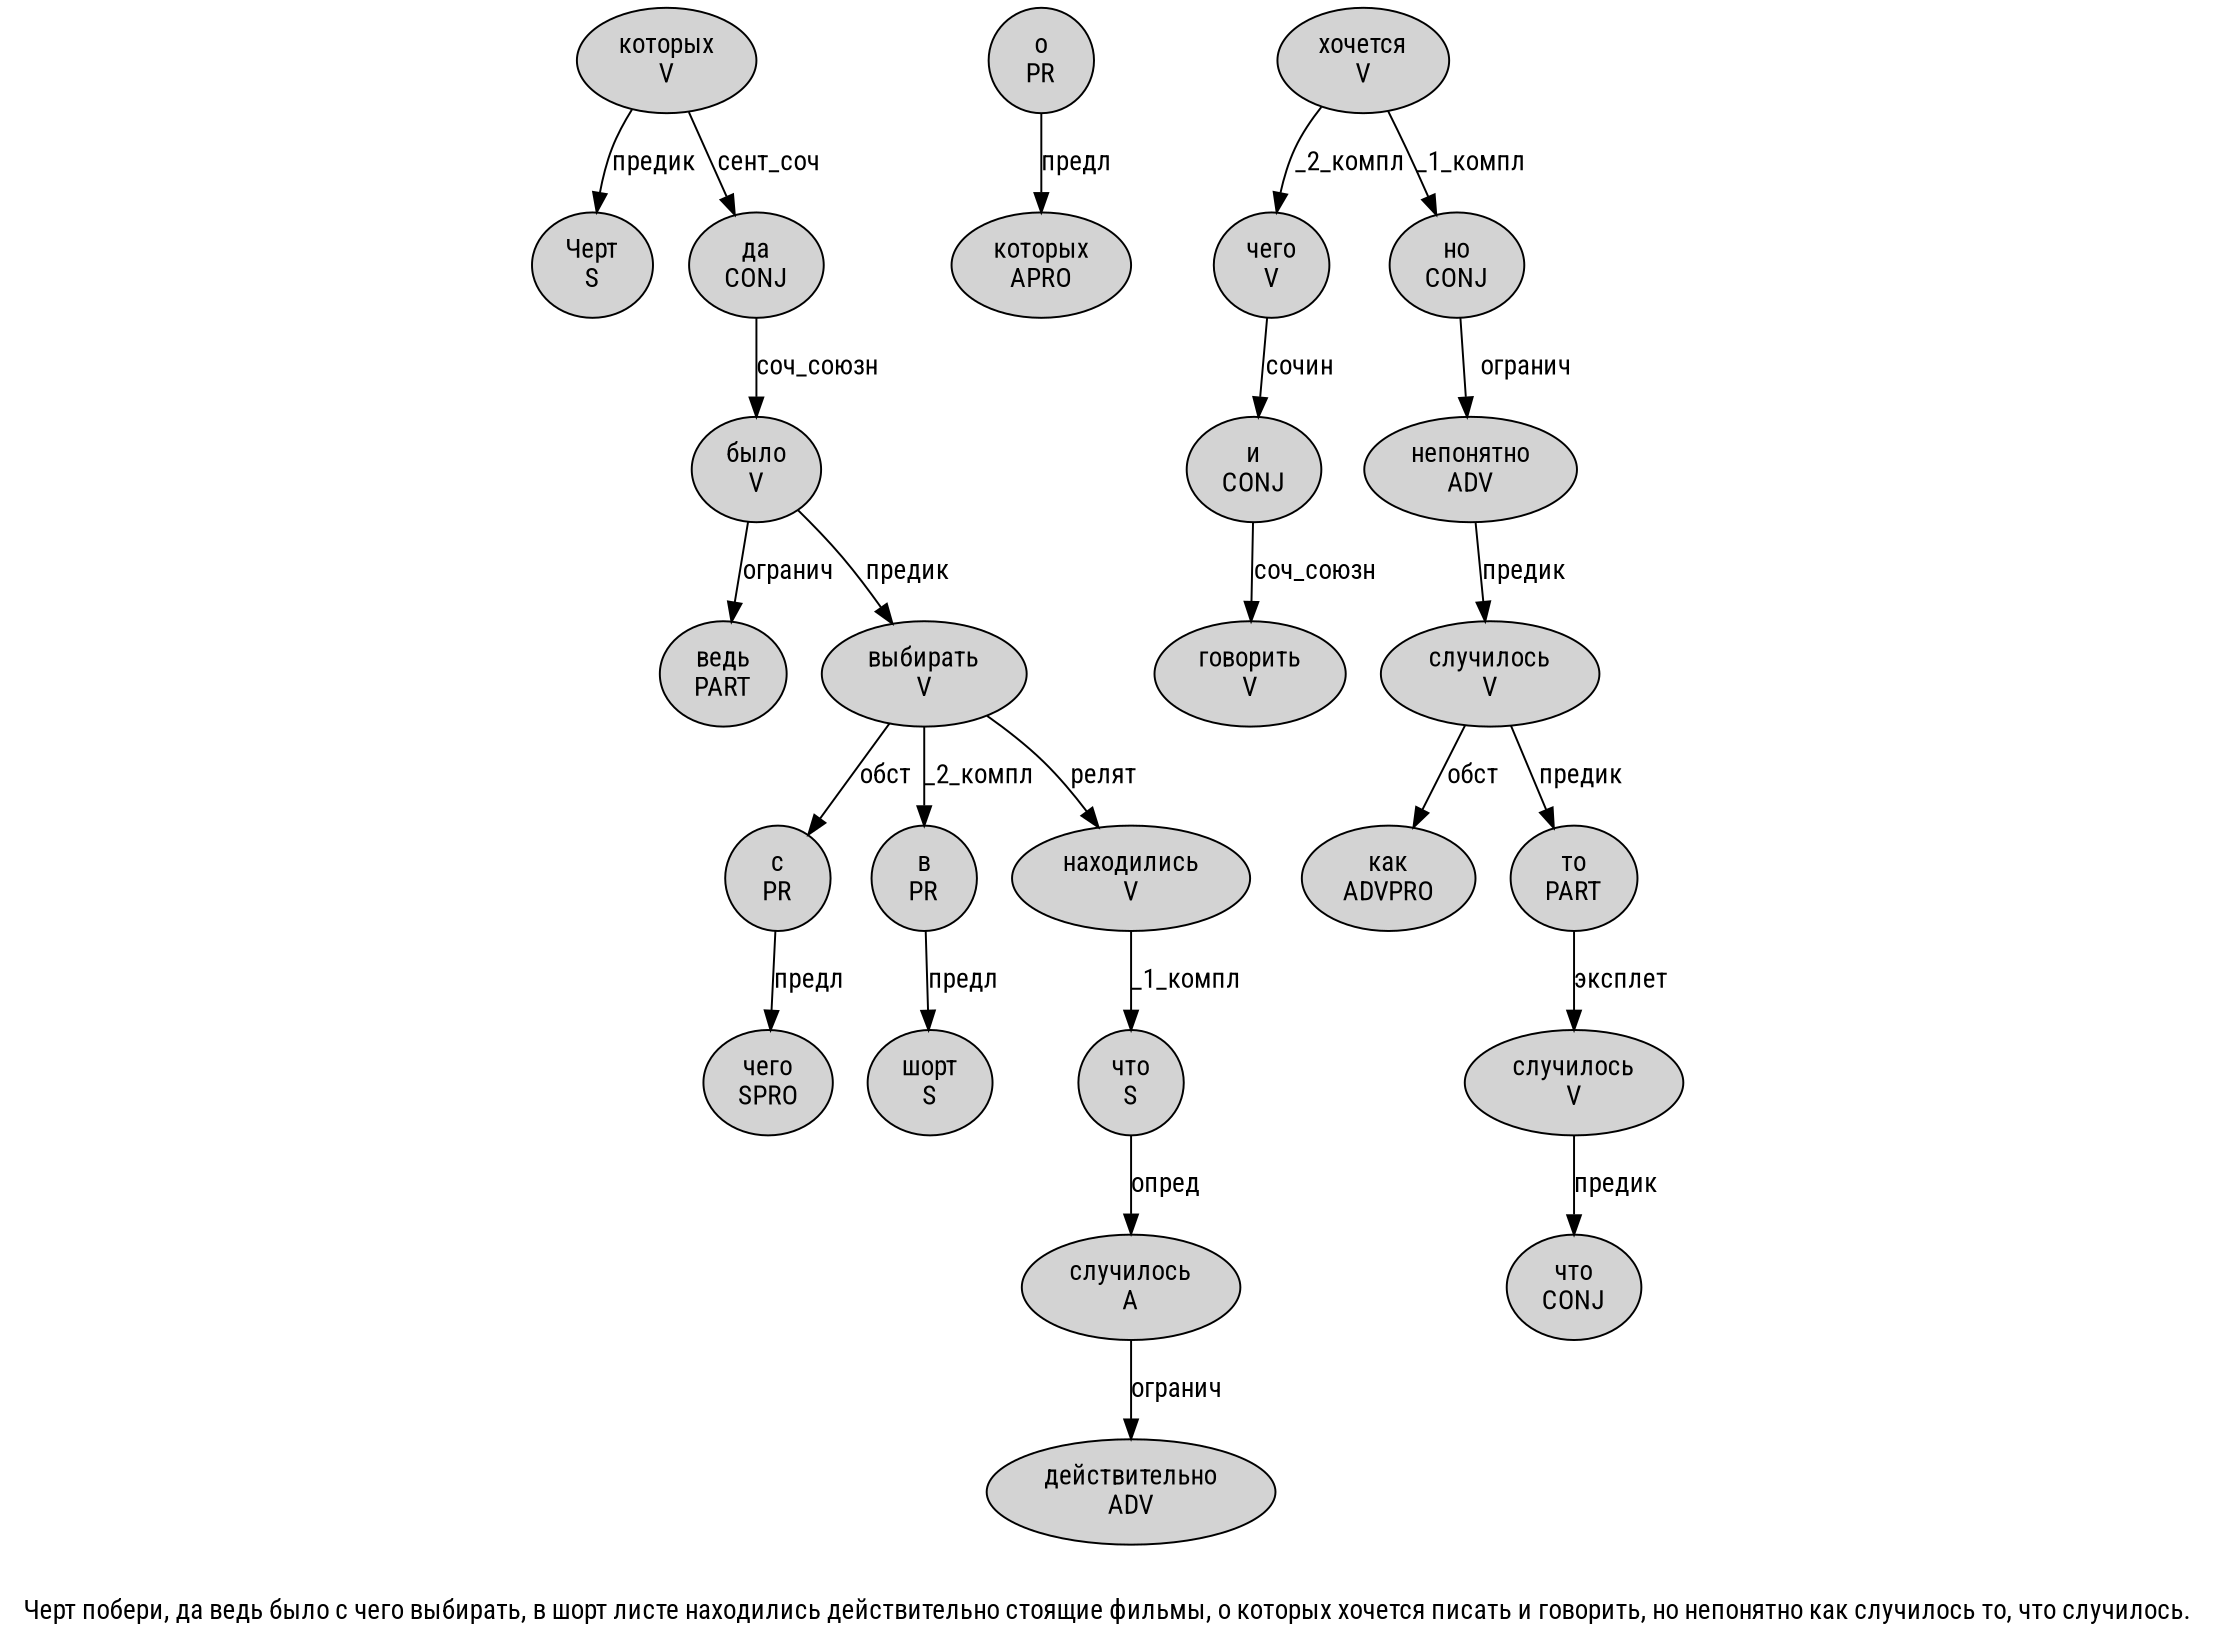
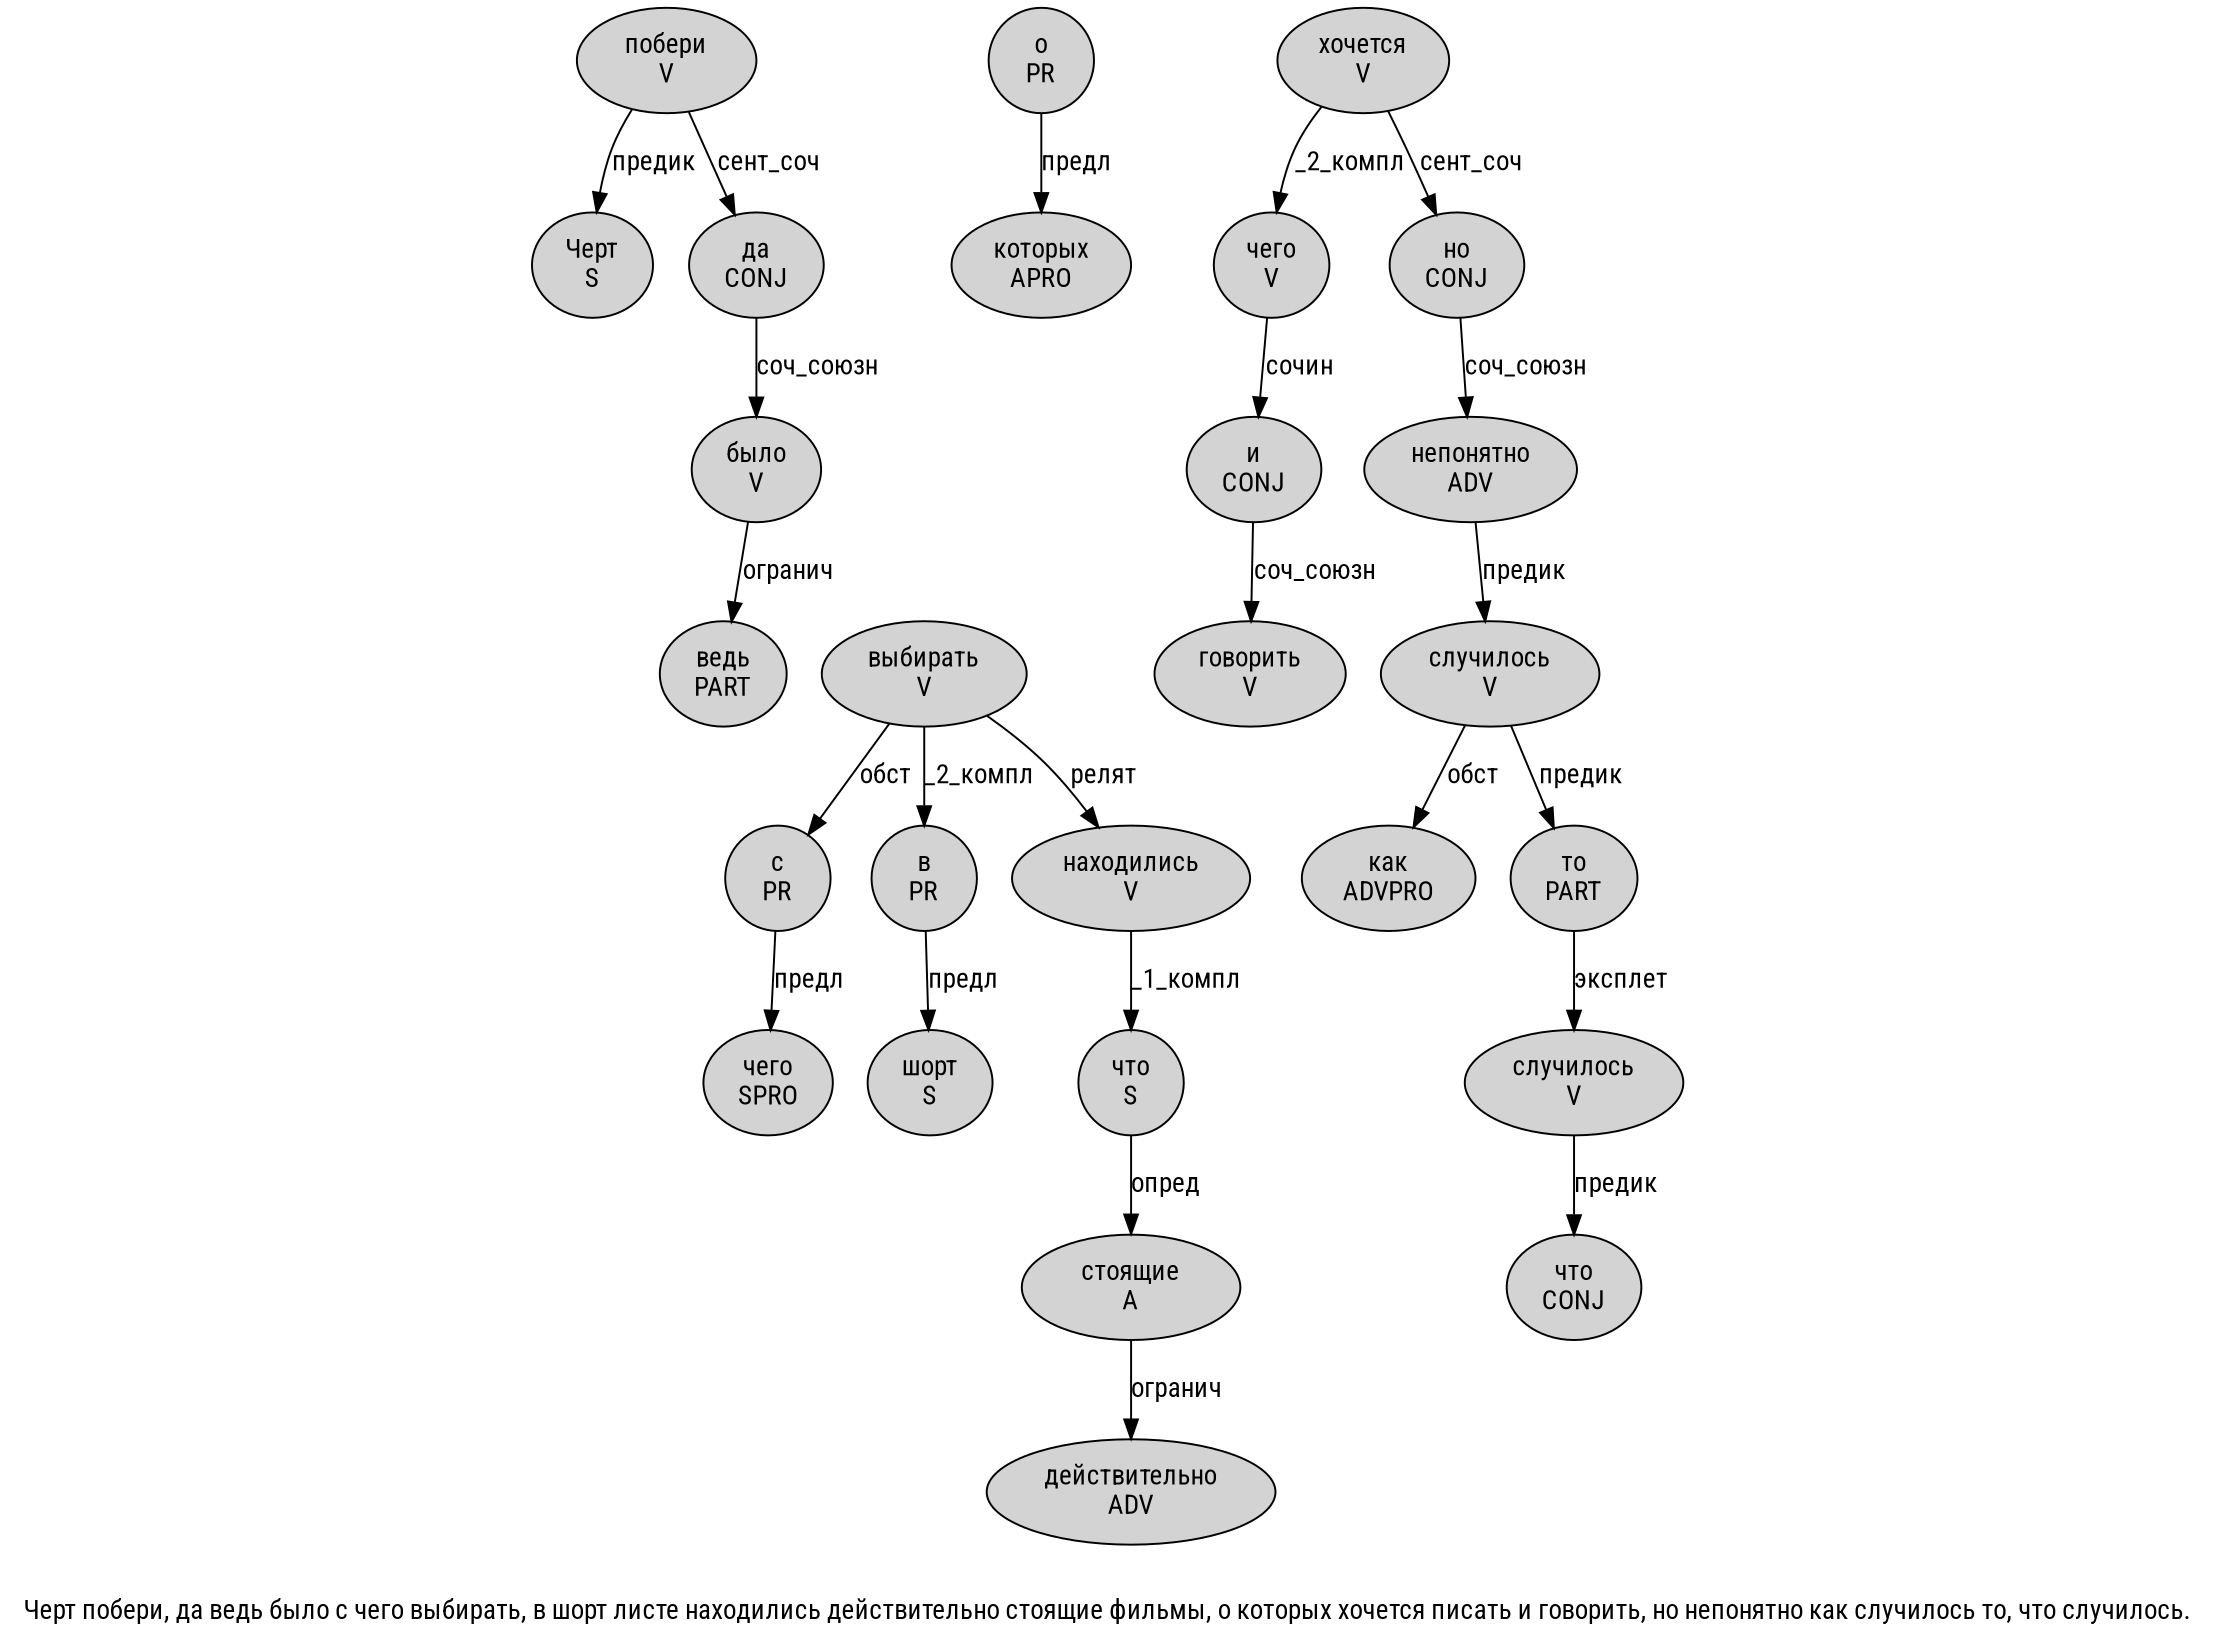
node "которых V": label "которых V" -> "побери V"
edge "хочется V" -> "но CONJ": label "_1_компл" -> "сент_соч"
edge "но CONJ" -> "непонятно ADV": label "огранич" -> "соч_союзн"
edge "было V" -> "выбирать V": removed, label "предик"
node "случилось A": label "случилось A" -> "стоящие A"
